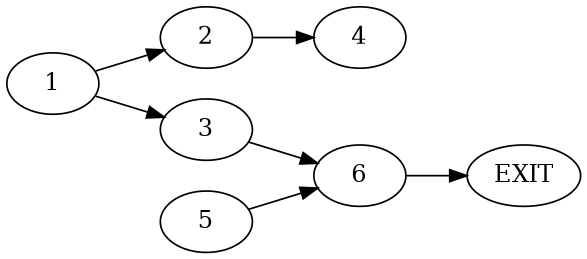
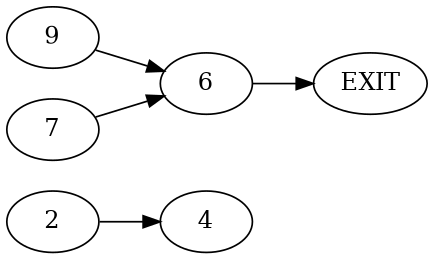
node "1": removed
node "3": label "3" -> "9"
node "5": label "5" -> "7"
